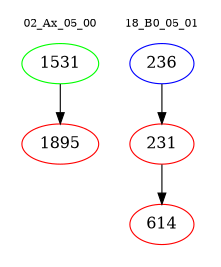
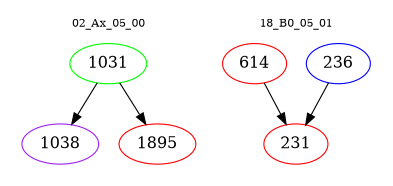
node "1531": label "1531" -> "1031"
node "1038": added
edge "231" -> "614": reversed
